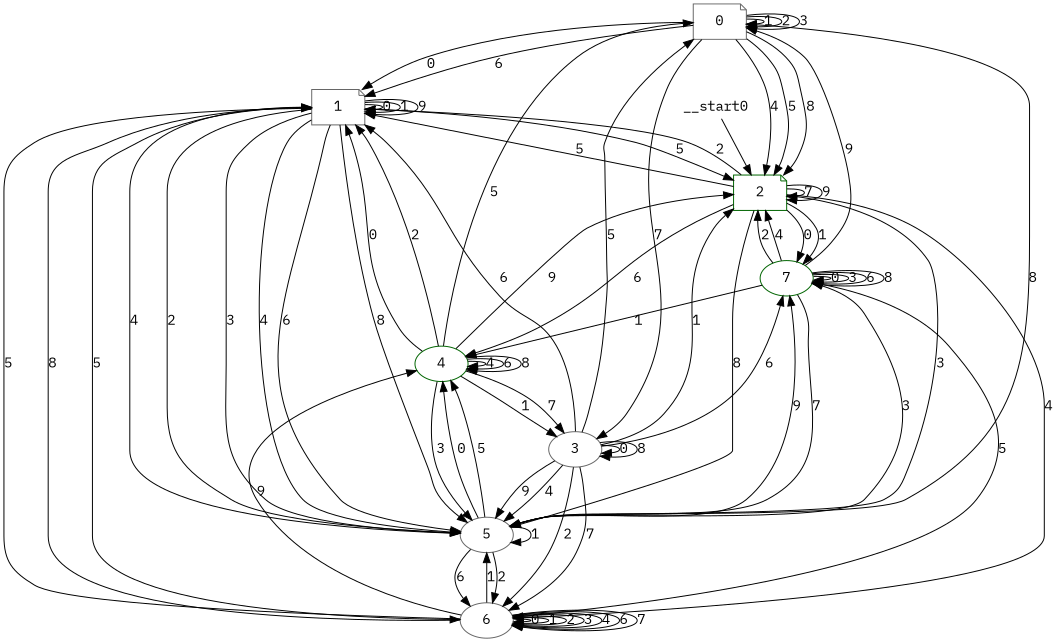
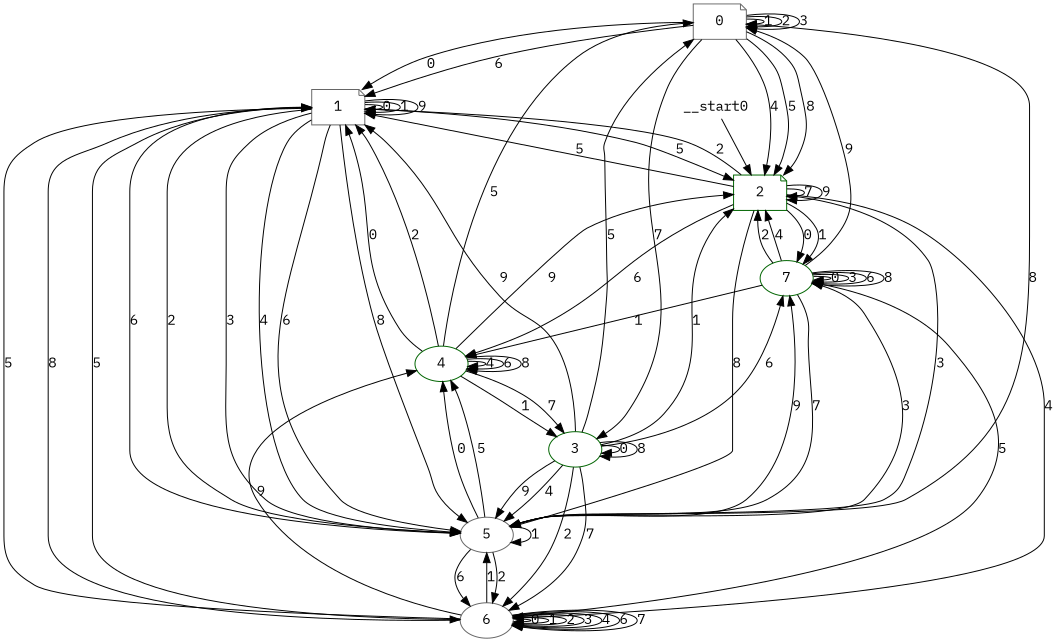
edge "3" -> "1": label "6" -> "9"
edge "5" -> "1": label "4" -> "6"
node "3": color gray40 -> darkgreen
edge "4" -> "5": removed, label "3"
